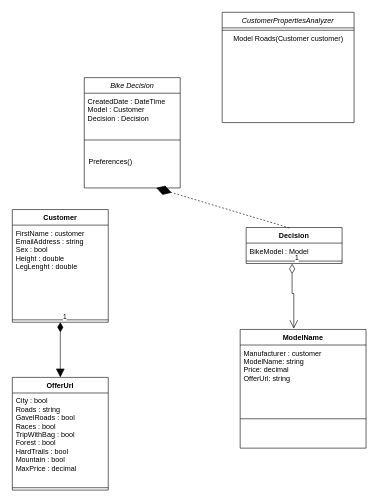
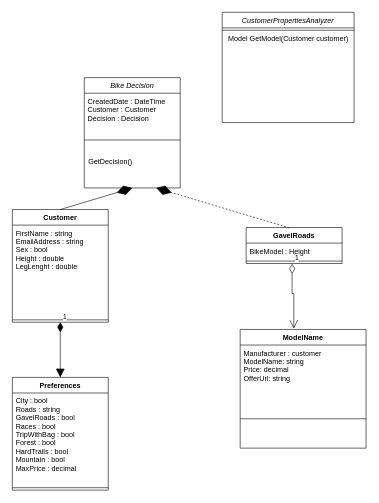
node "Model Roads(Customer customer)": label "Model Roads(Customer customer)" -> "Model GetModel(Customer customer)"
node "CreatedDate : DateTime Model : Customer Decision : Decision": label "CreatedDate : DateTime Model : Customer Decision : Decision" -> "CreatedDate : DateTime Customer : Customer Decision : Decision"
node "Preferences()": label "Preferences()" -> "GetDecision()"
edge "Customer" -> "Bike Decision": added
node "FirstName : customer EmailAddress : string Sex : bool Height : double LegLenght : double": label "FirstName : customer EmailAddress : string Sex : bool Height : double LegLenght : double" -> "FirstName : string EmailAddress : string Sex : bool Height : double LegLenght : double"
node "Decision": label "Decision" -> "GavelRoads"
node "BikeModel : Model": label "BikeModel : Model" -> "BikeModel : Height"
node "OfferUrl": label "OfferUrl" -> "Preferences"
